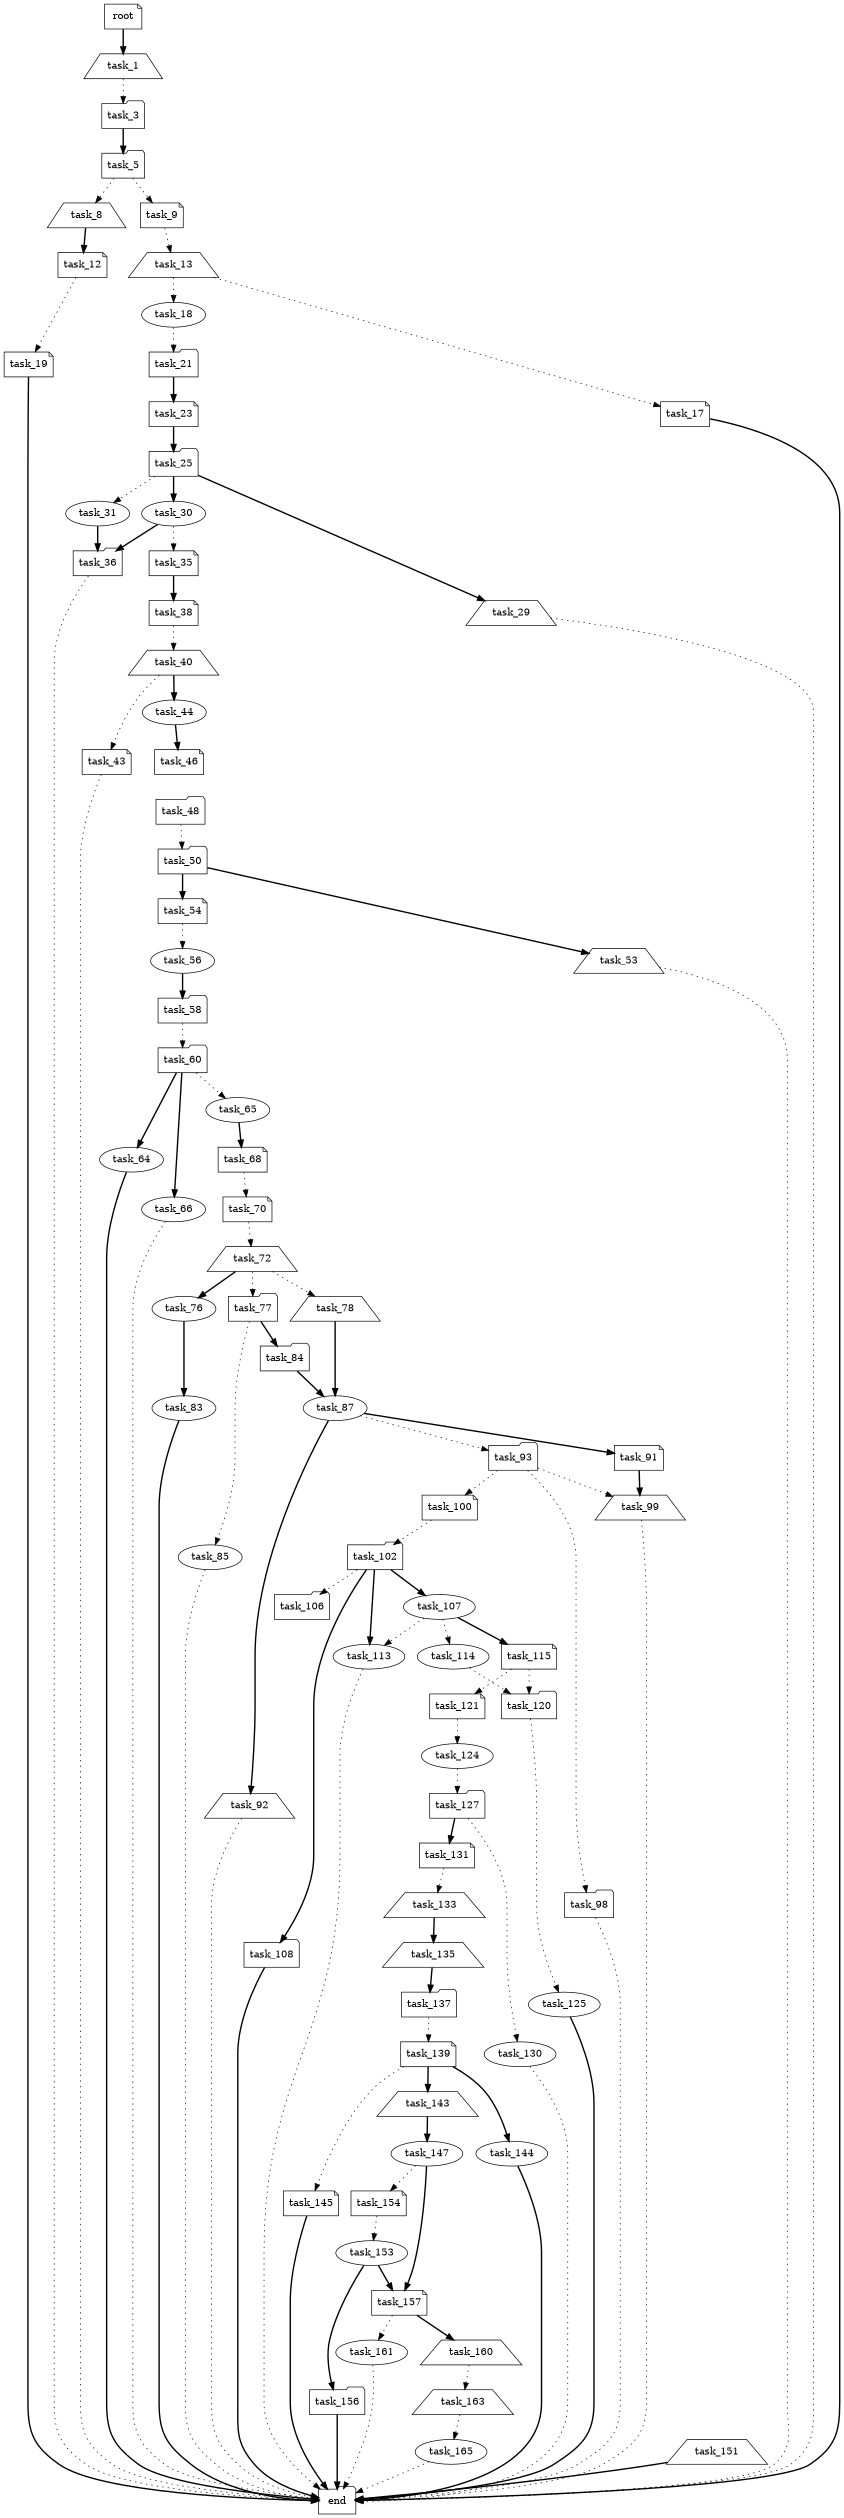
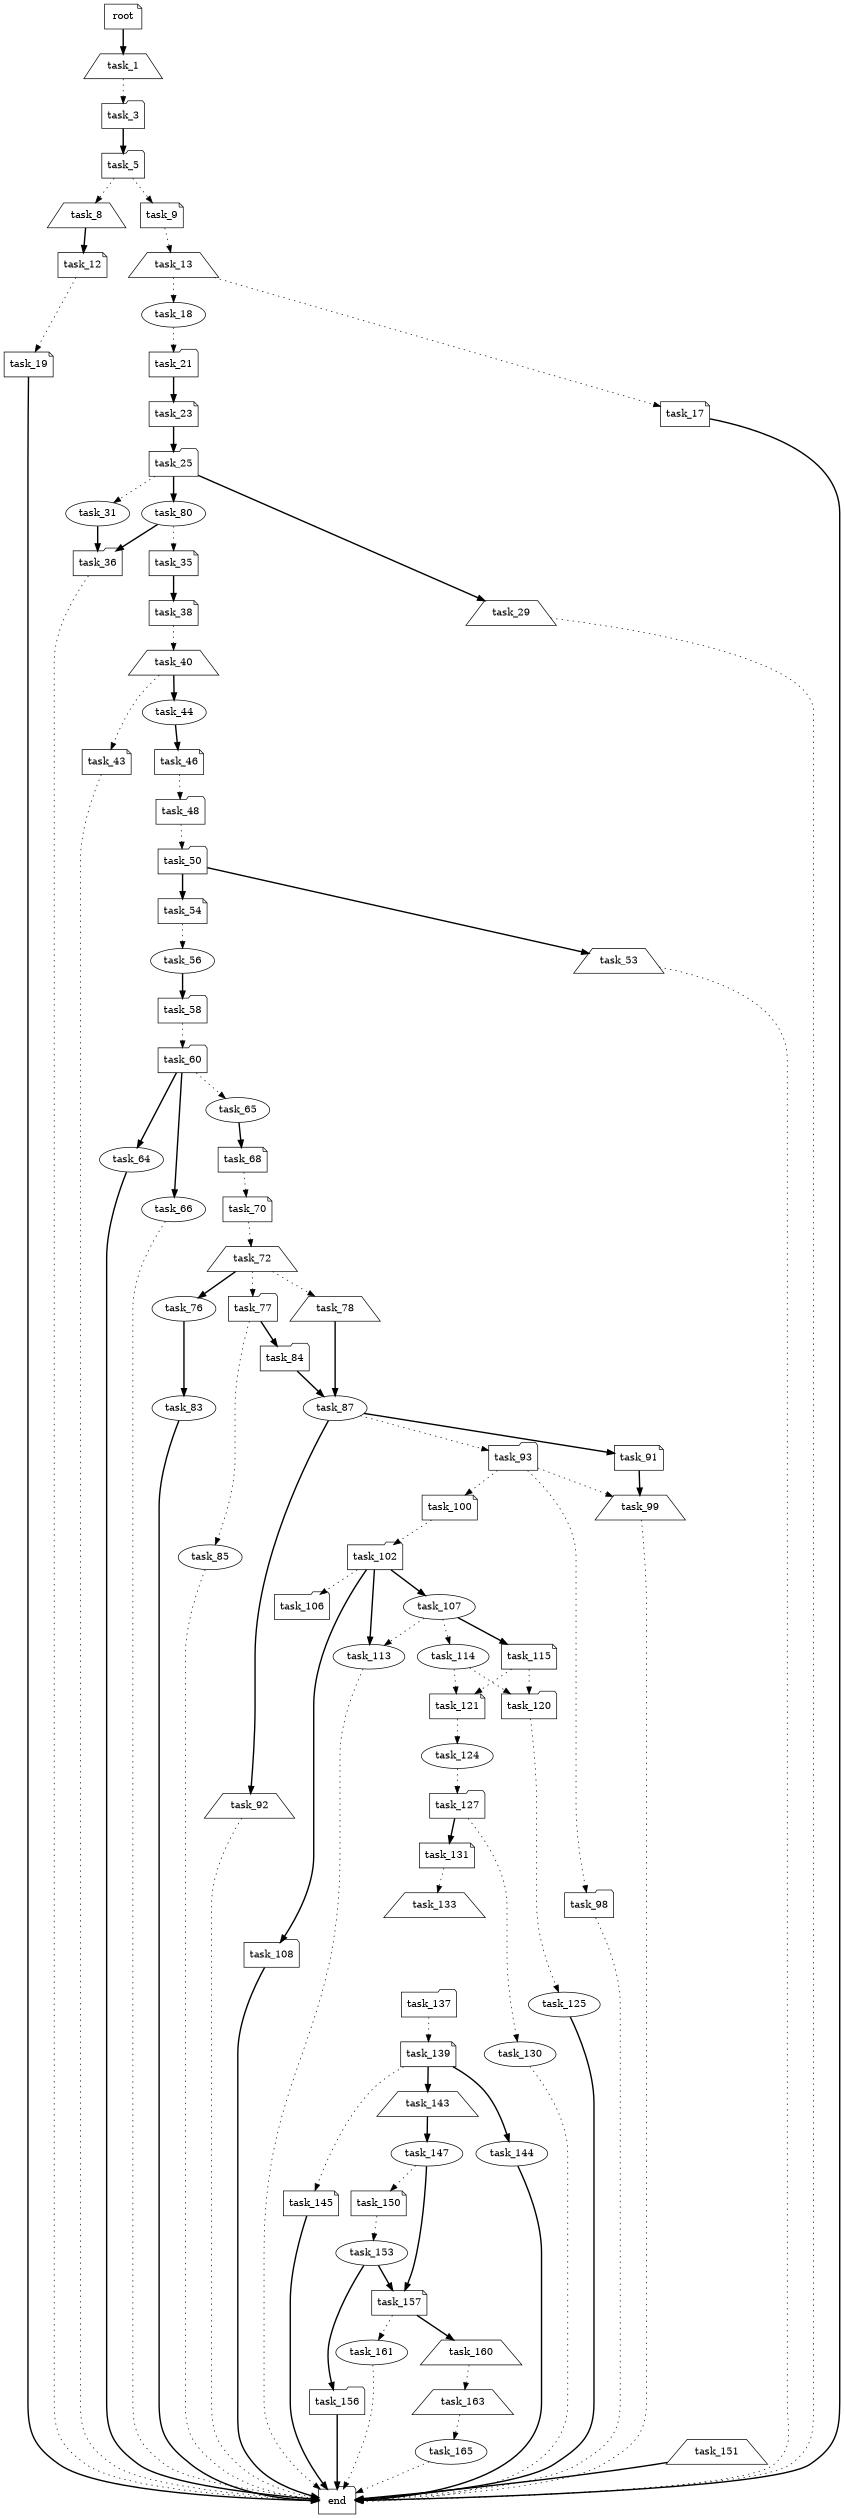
node "task_30": label "task_30" -> "task_80"
edge "task_46" -> "task_48": added
edge "task_114" -> "task_121": added
node "task_135": removed
node "task_154": label "task_154" -> "task_150"
